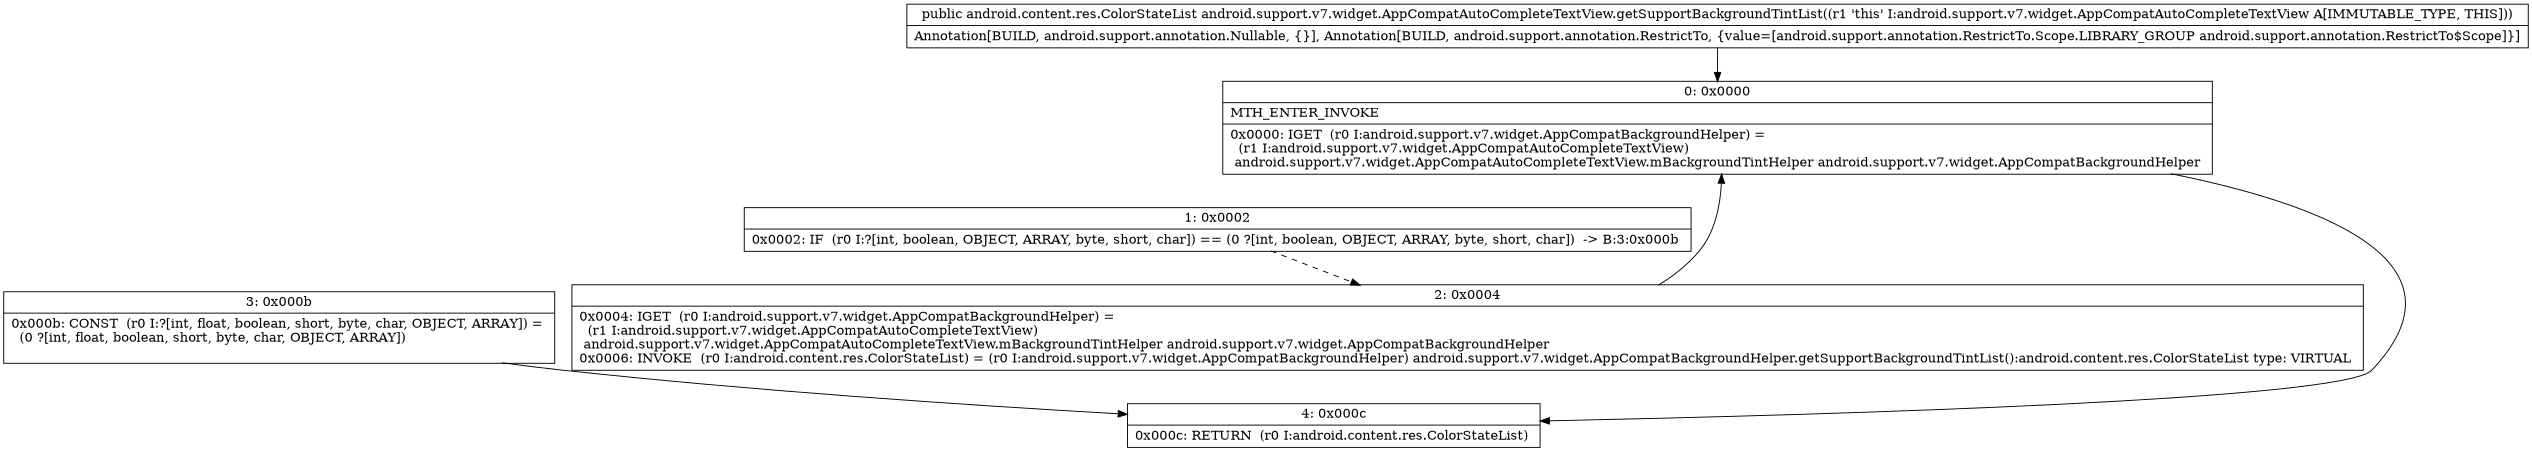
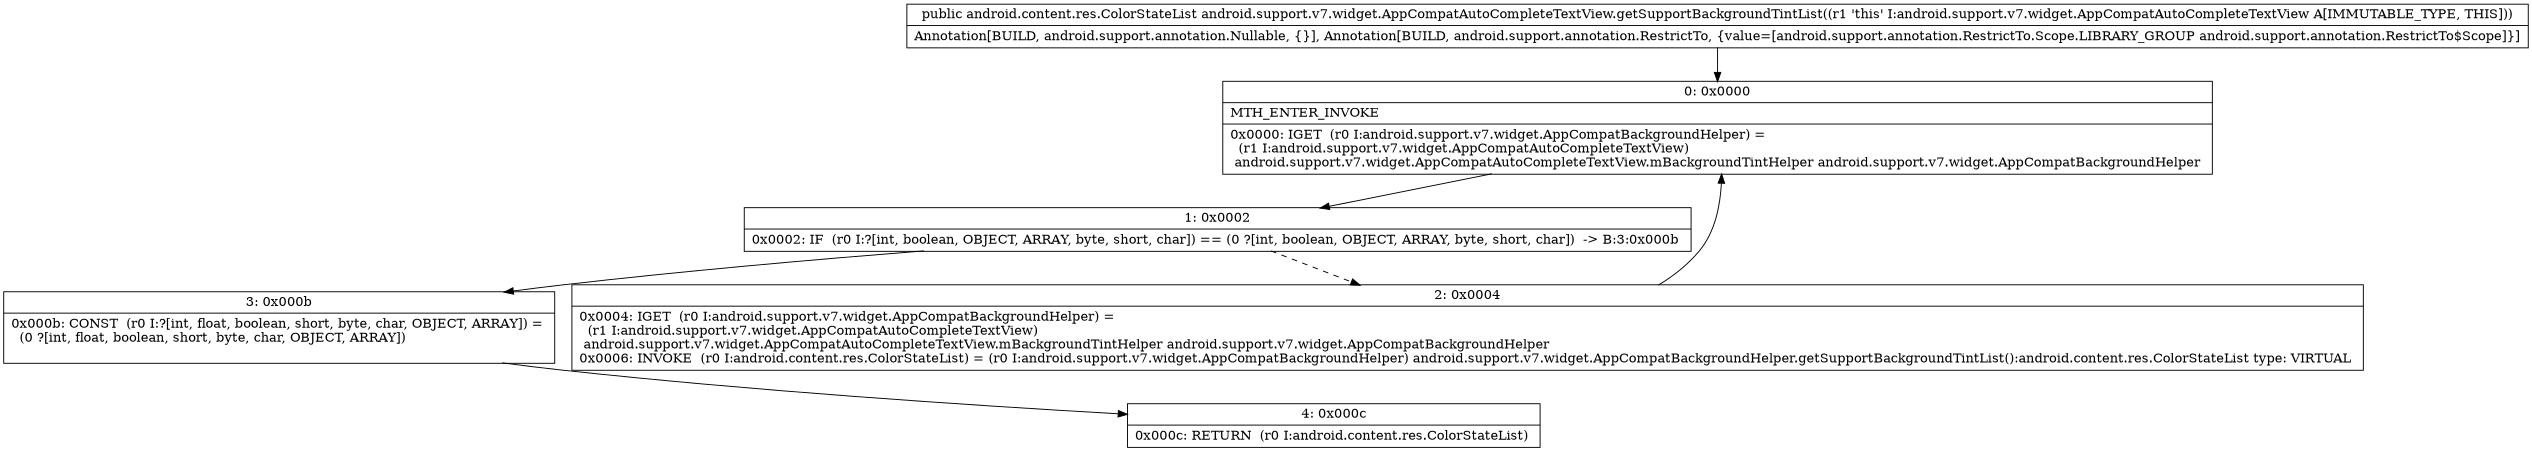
edge "1: 0x0002" -> "3: 0x000b": added
edge "0: 0x0000" -> "4: 0x000c": now "0: 0x0000" -> "1: 0x0002"
